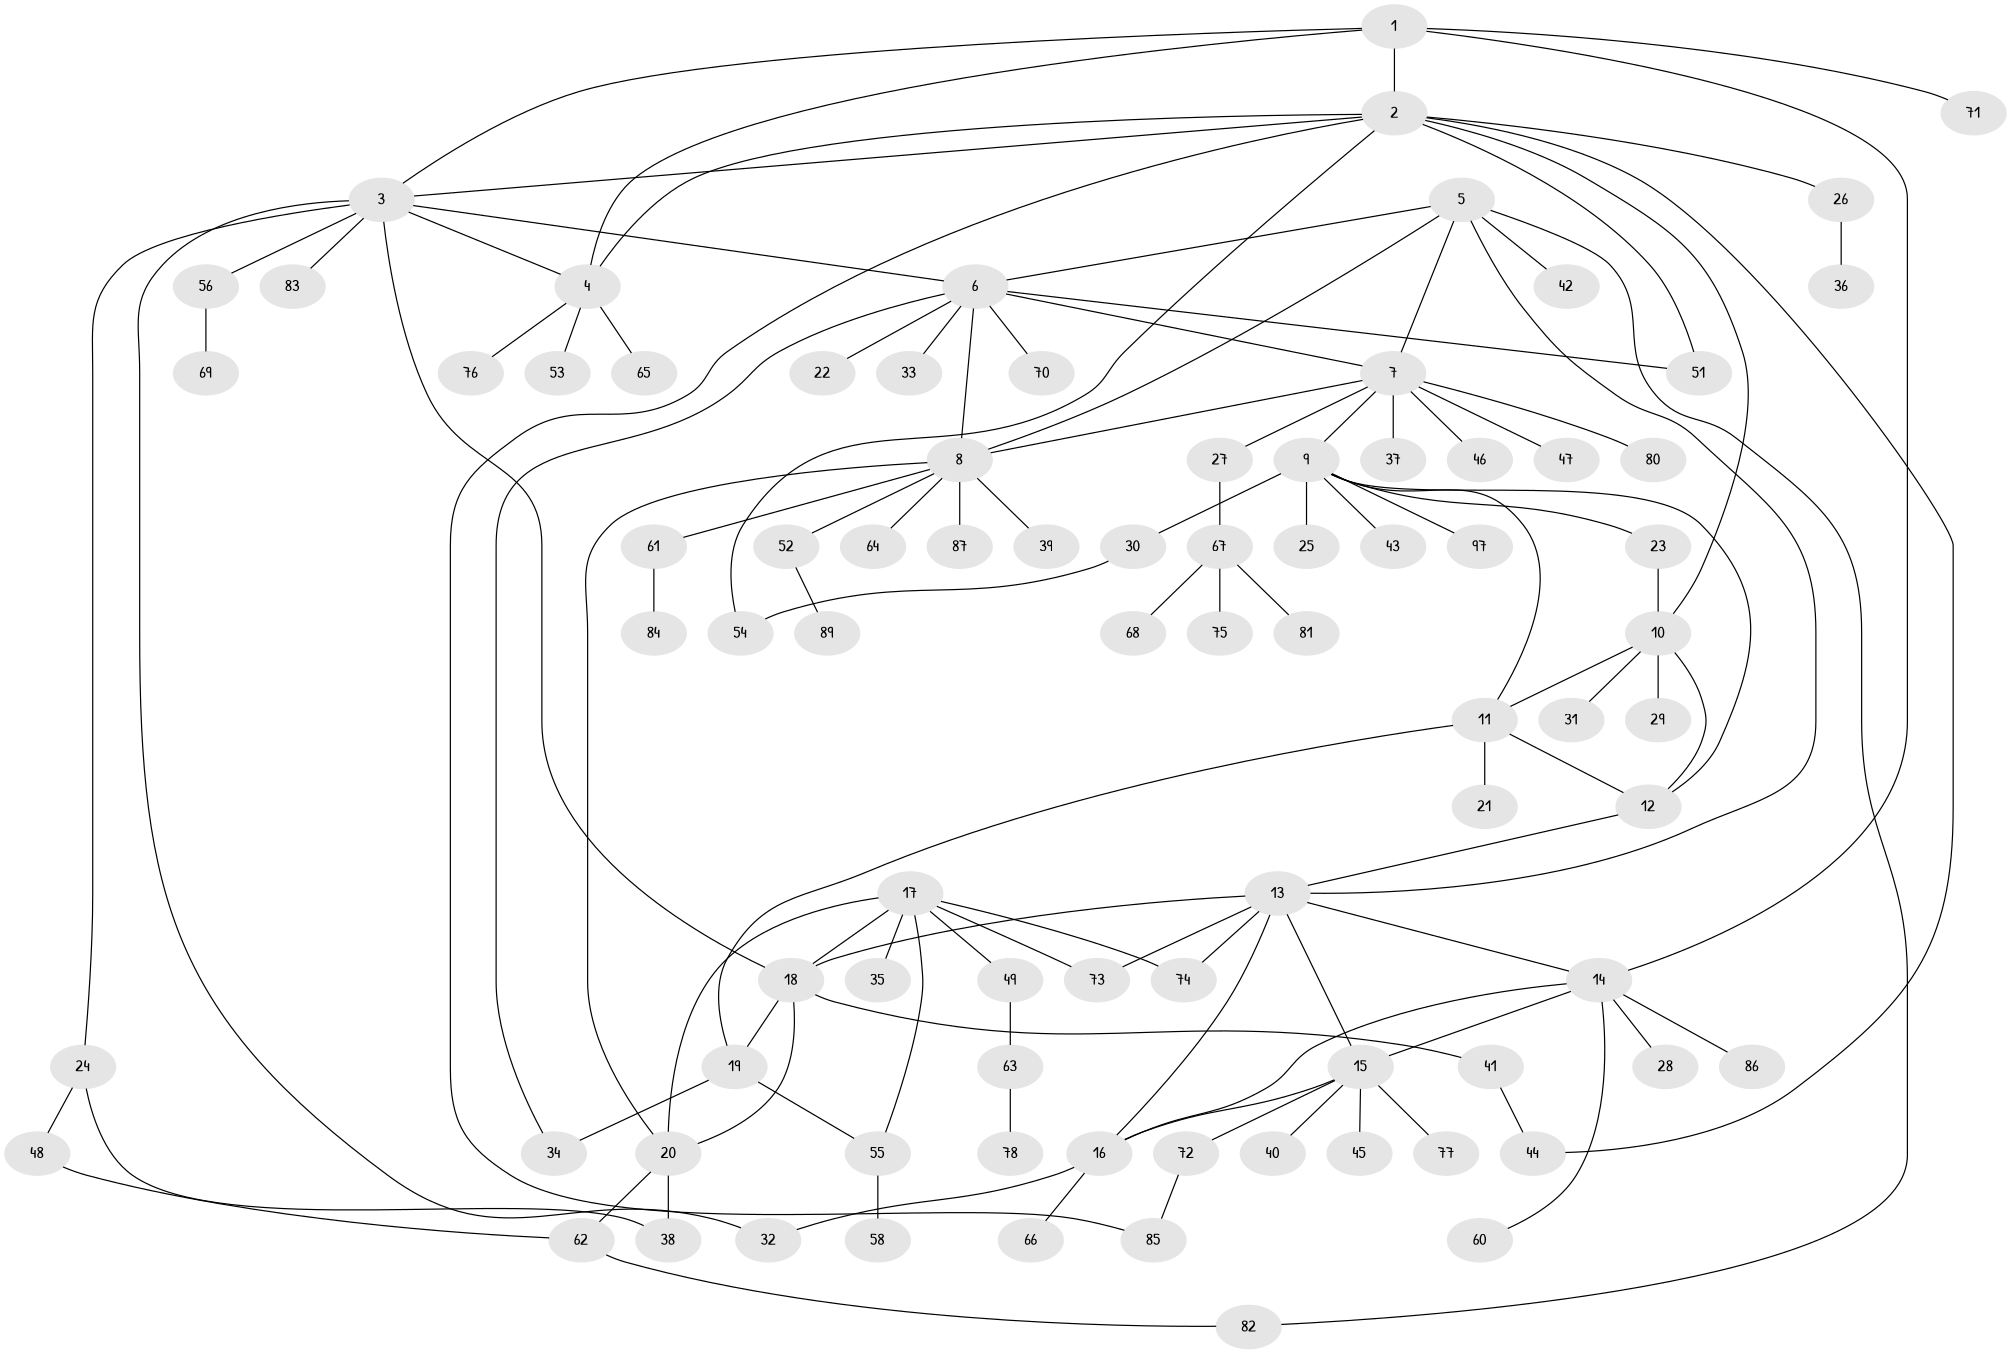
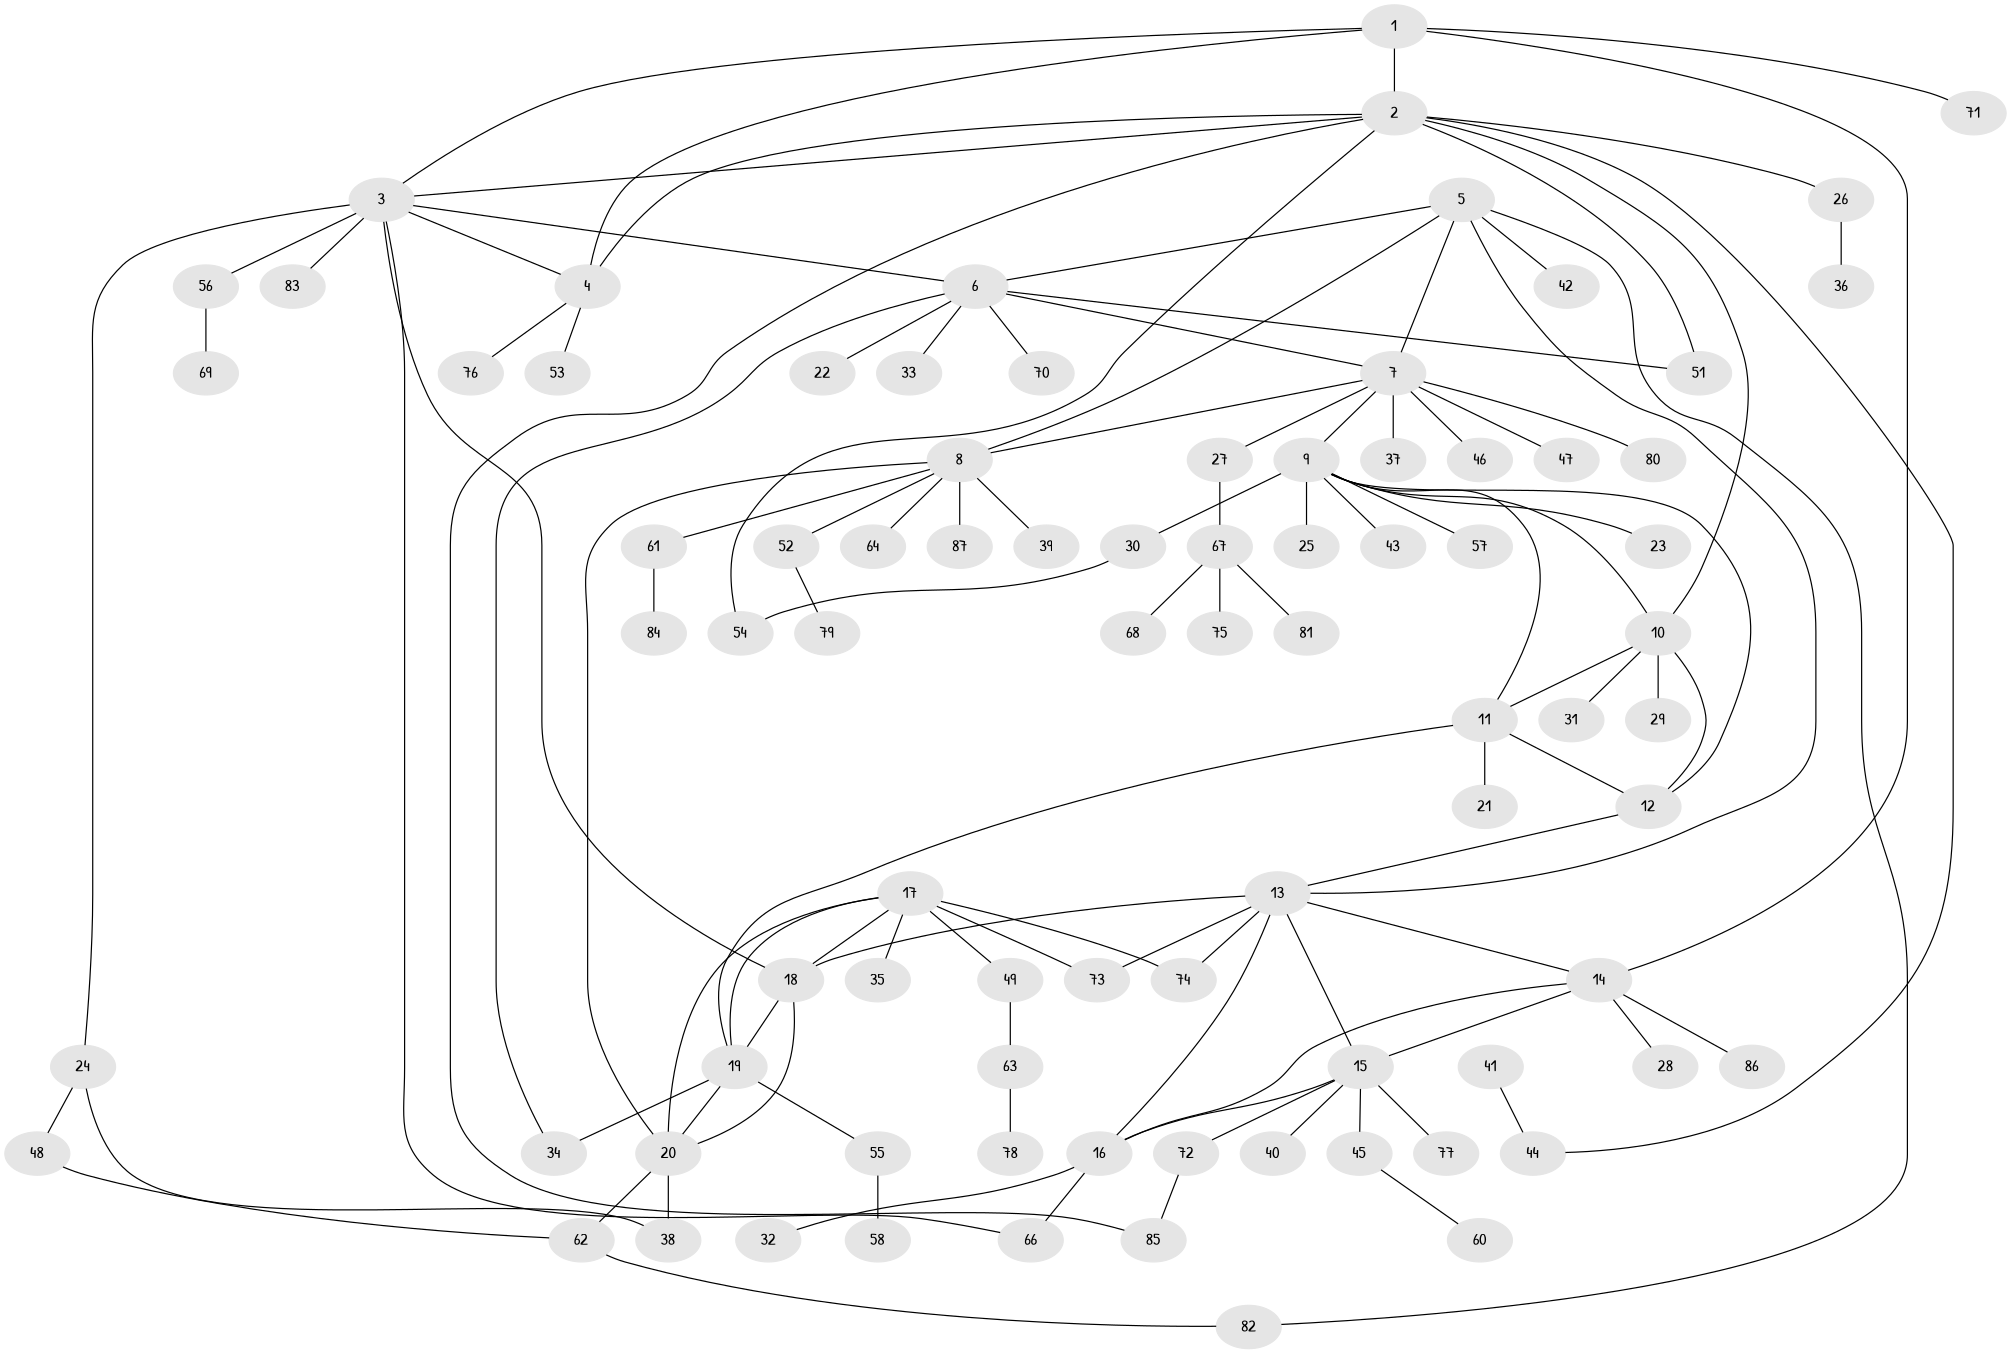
node "65": removed
edge "6" -- "8": removed
node "97": label "97" -> "57"
edge "23" -- "10": now "9" -- "10"
node "89": label "89" -> "79"
edge "3" -- "32": now "3" -- "66"
edge "17" -- "55": now "17" -- "19"
edge "18" -- "41": removed
edge "19" -- "20": added
edge "14" -- "60": now "45" -- "60"
